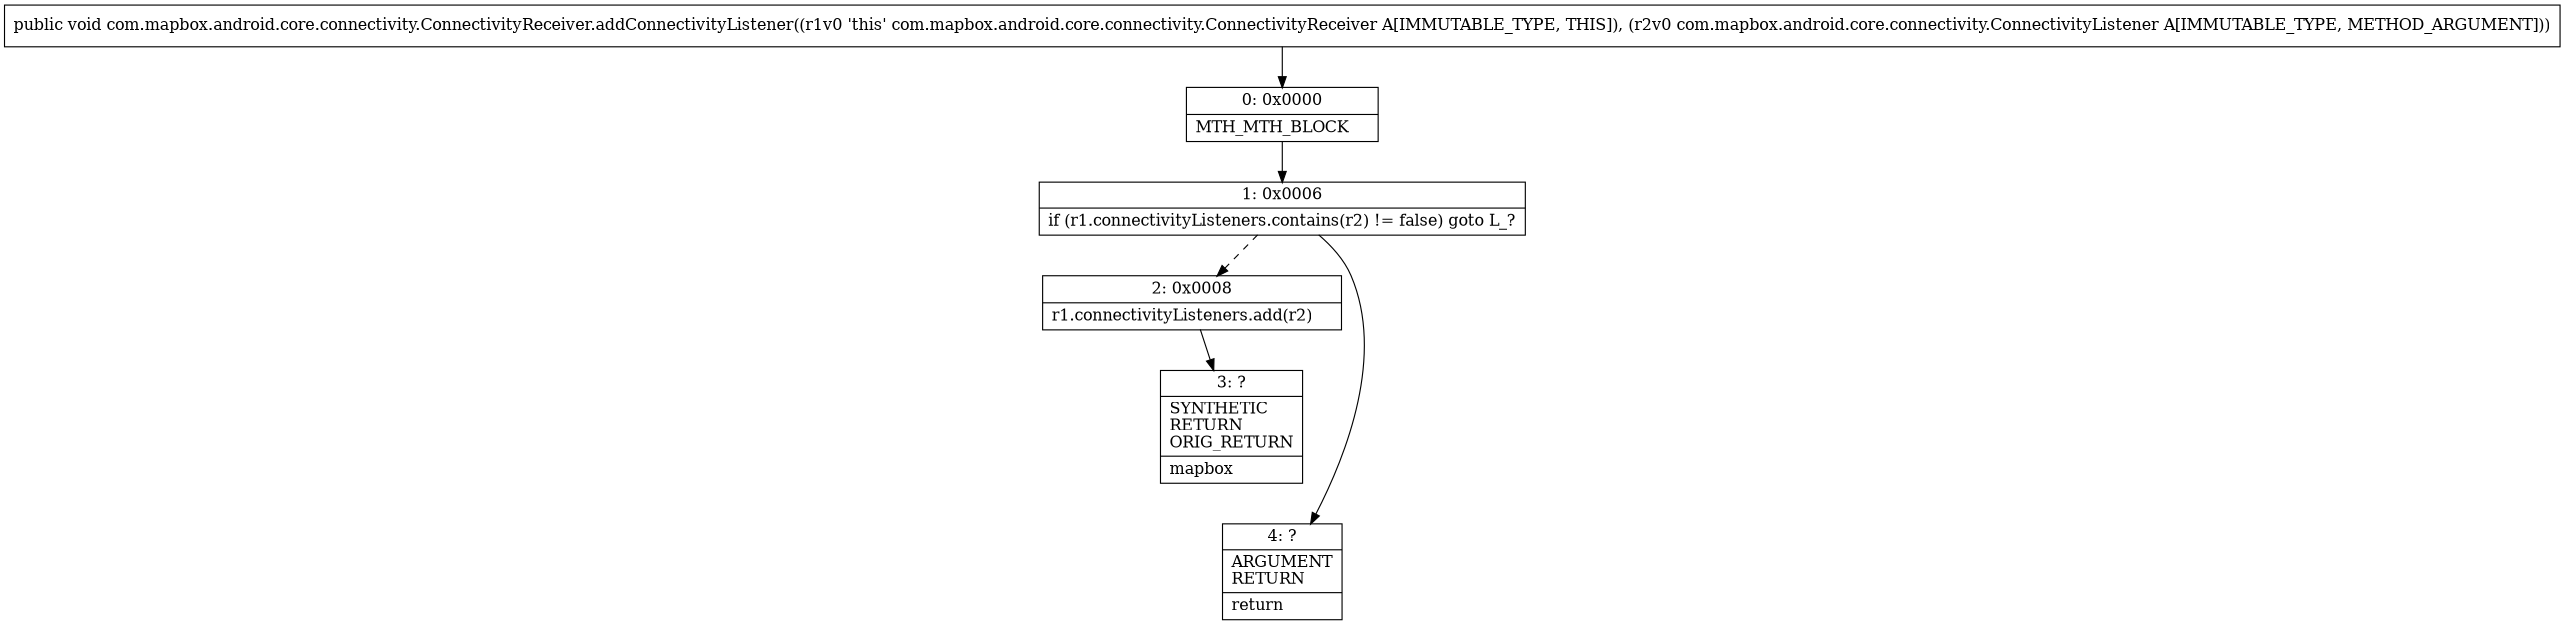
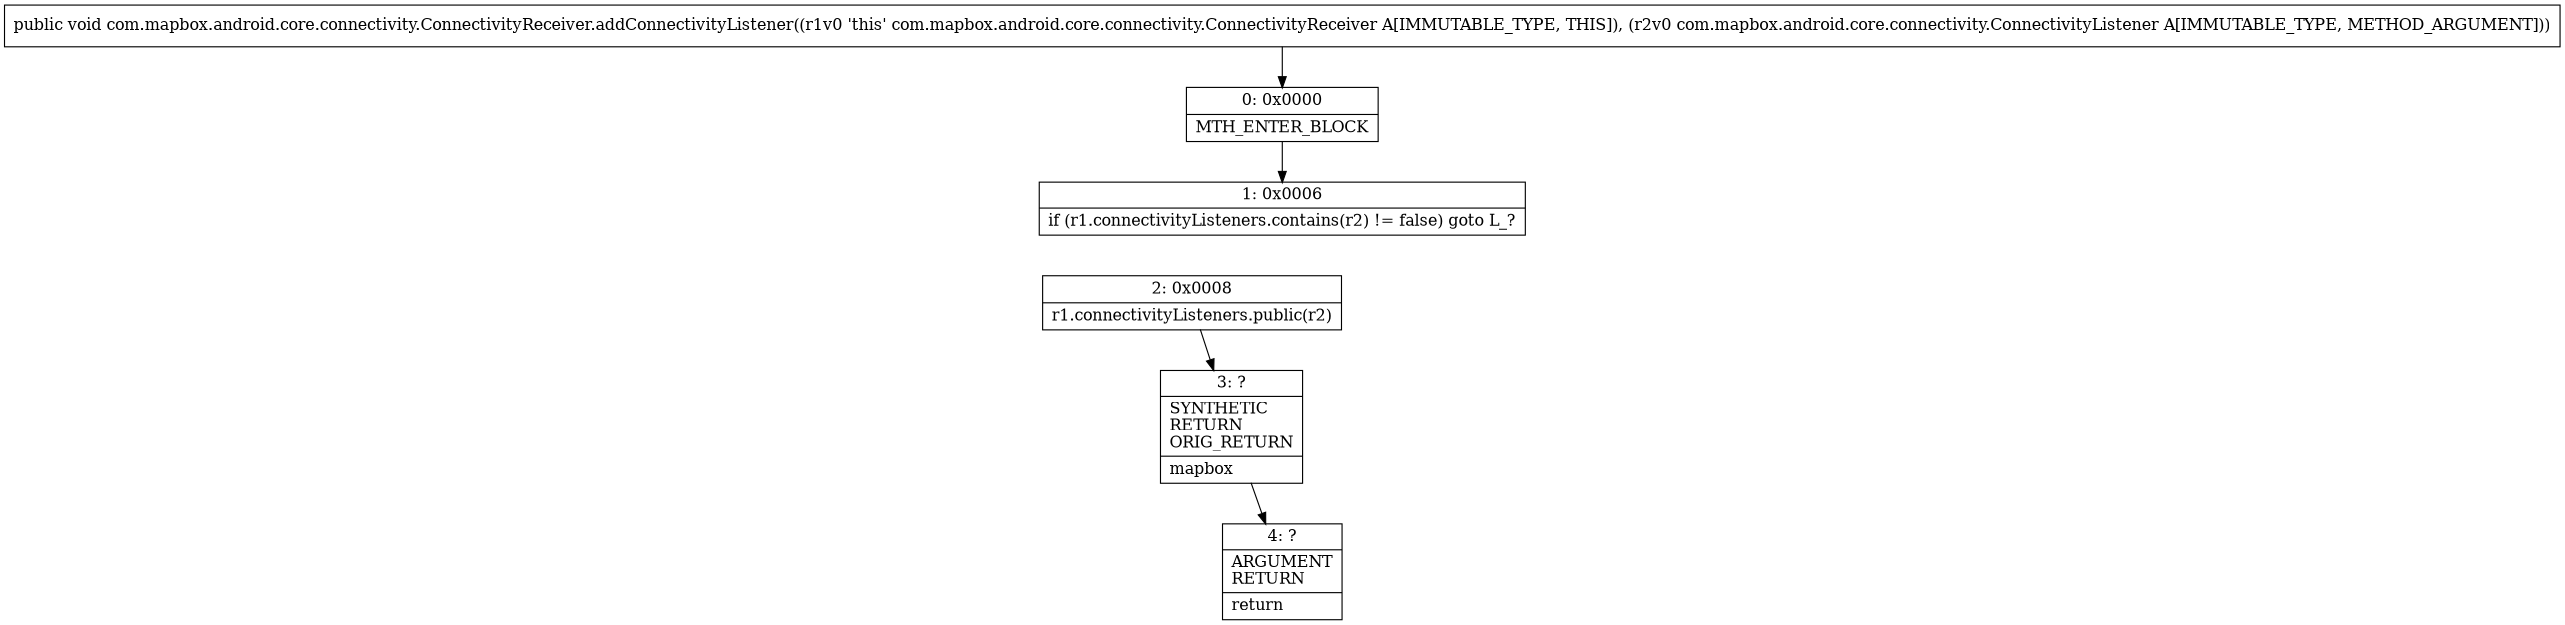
node "0: 0x0000": text "MTH_MTH_BLOCK" -> "MTH_ENTER_BLOCK"
edge "1: 0x0006" -> "2: 0x0008": removed
node "2: 0x0008": text "r1.connectivityListeners.add(r2)" -> "r1.connectivityListeners.public(r2)"
edge "1: 0x0006" -> "4: ?": now "3: ?" -> "4: ?"
